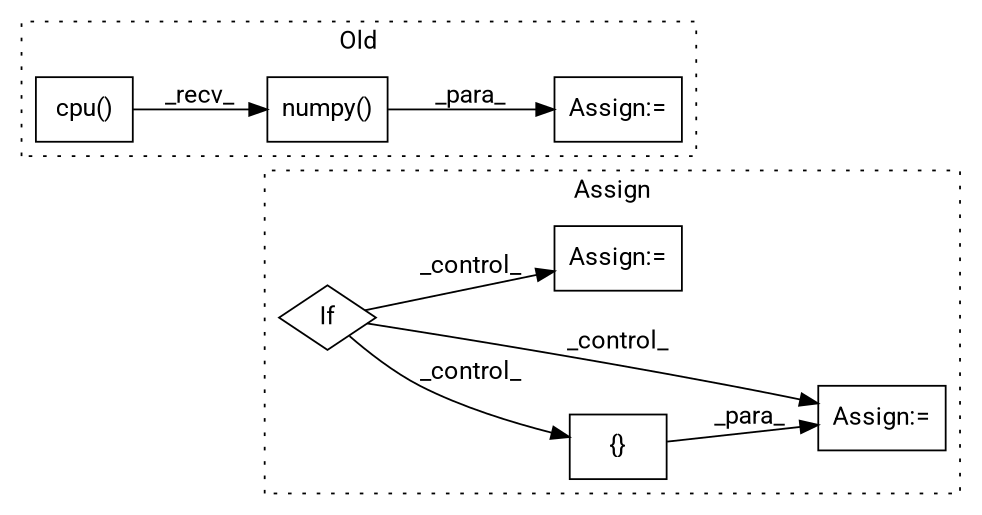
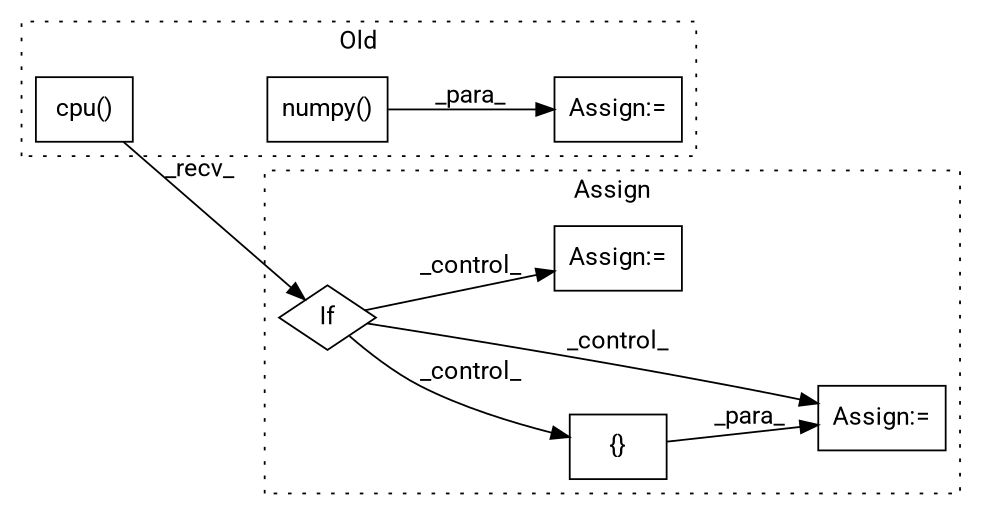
edge "cpu()" -> "numpy()": now "cpu()" -> "If"
